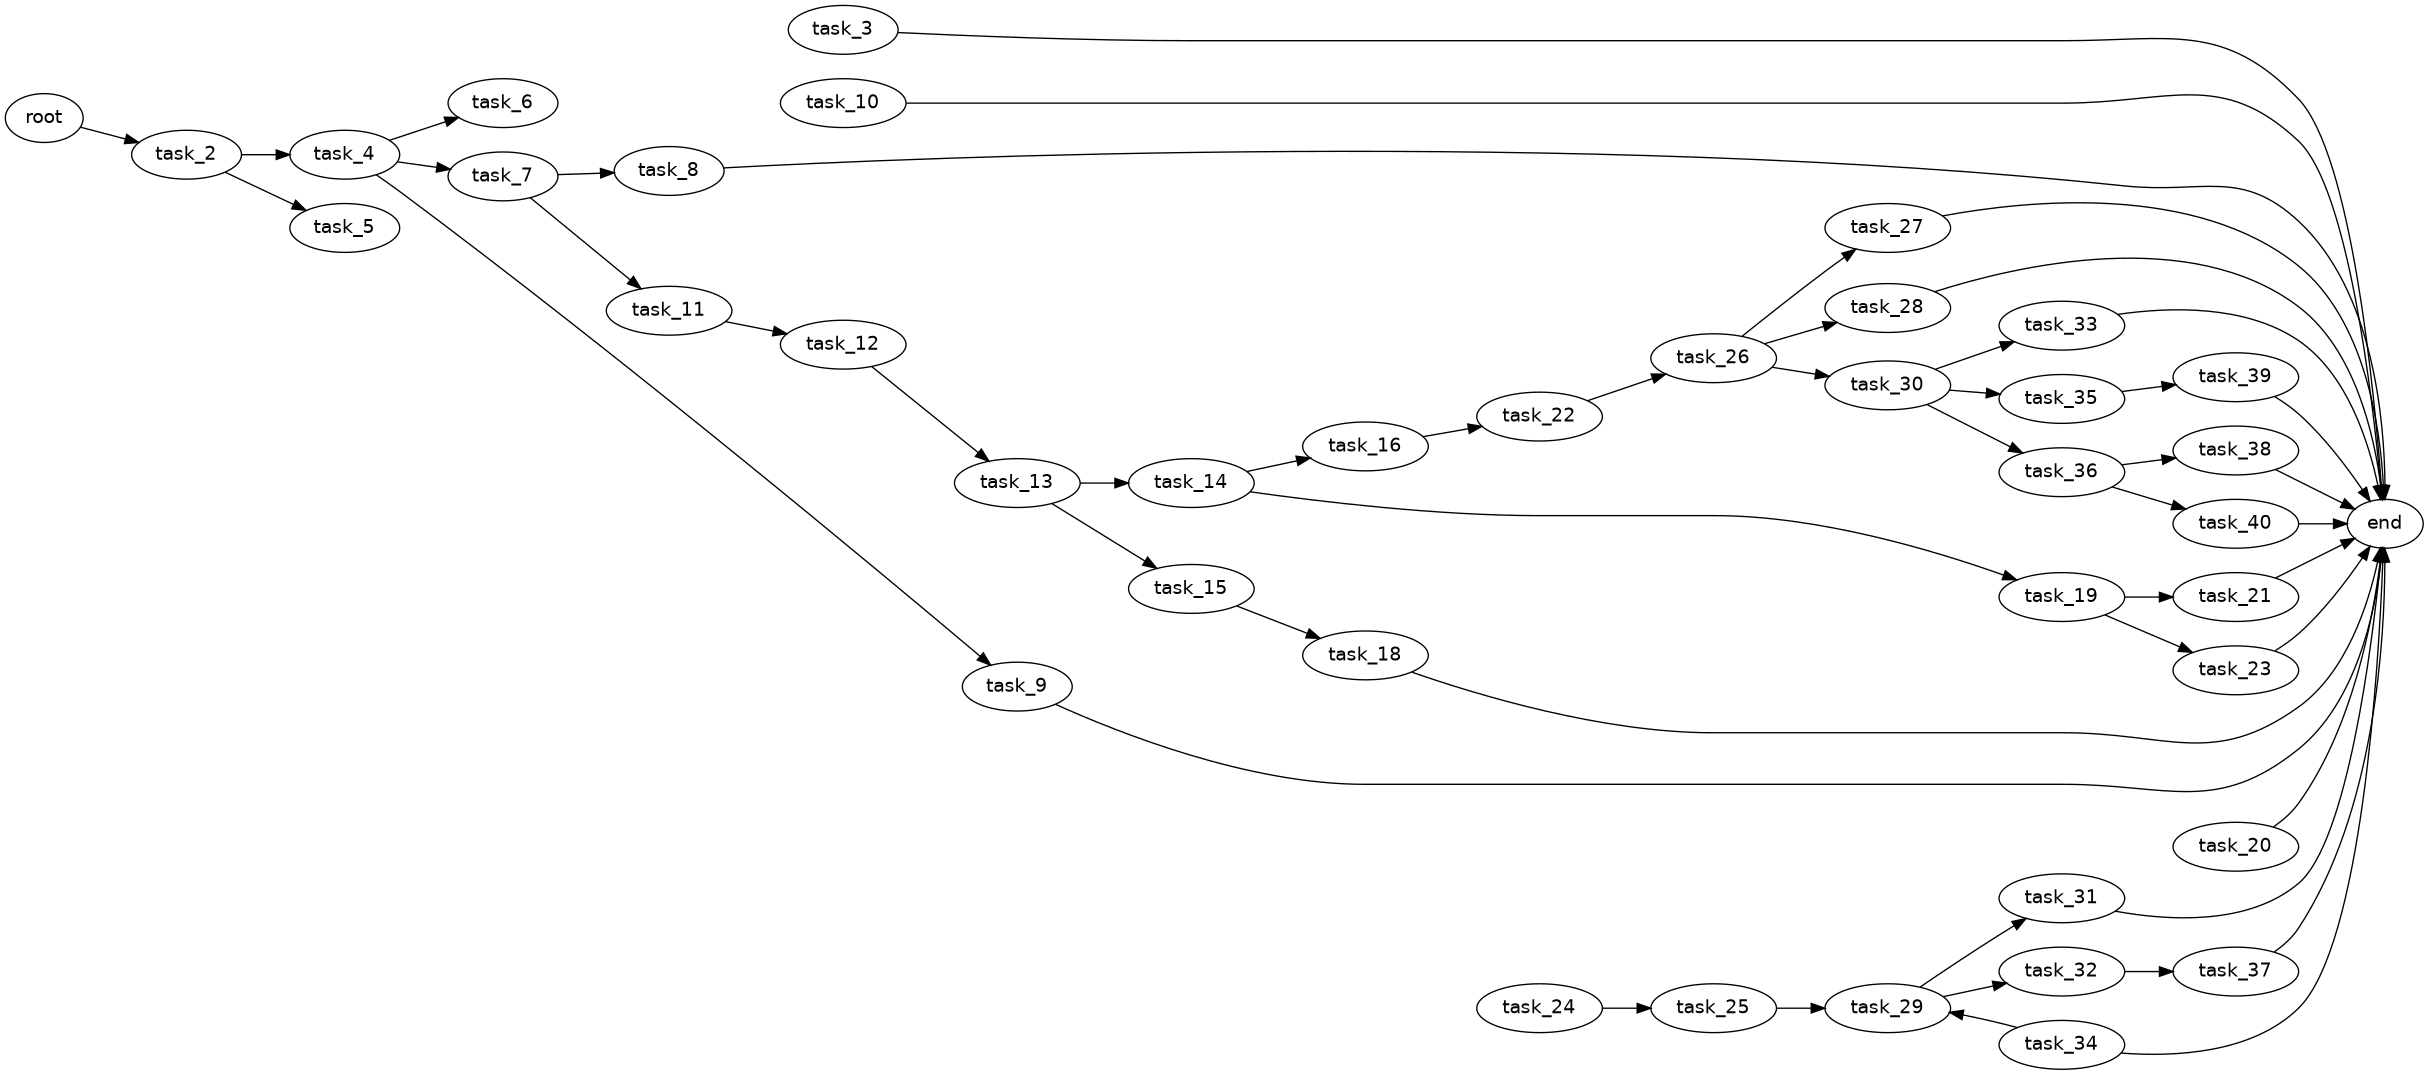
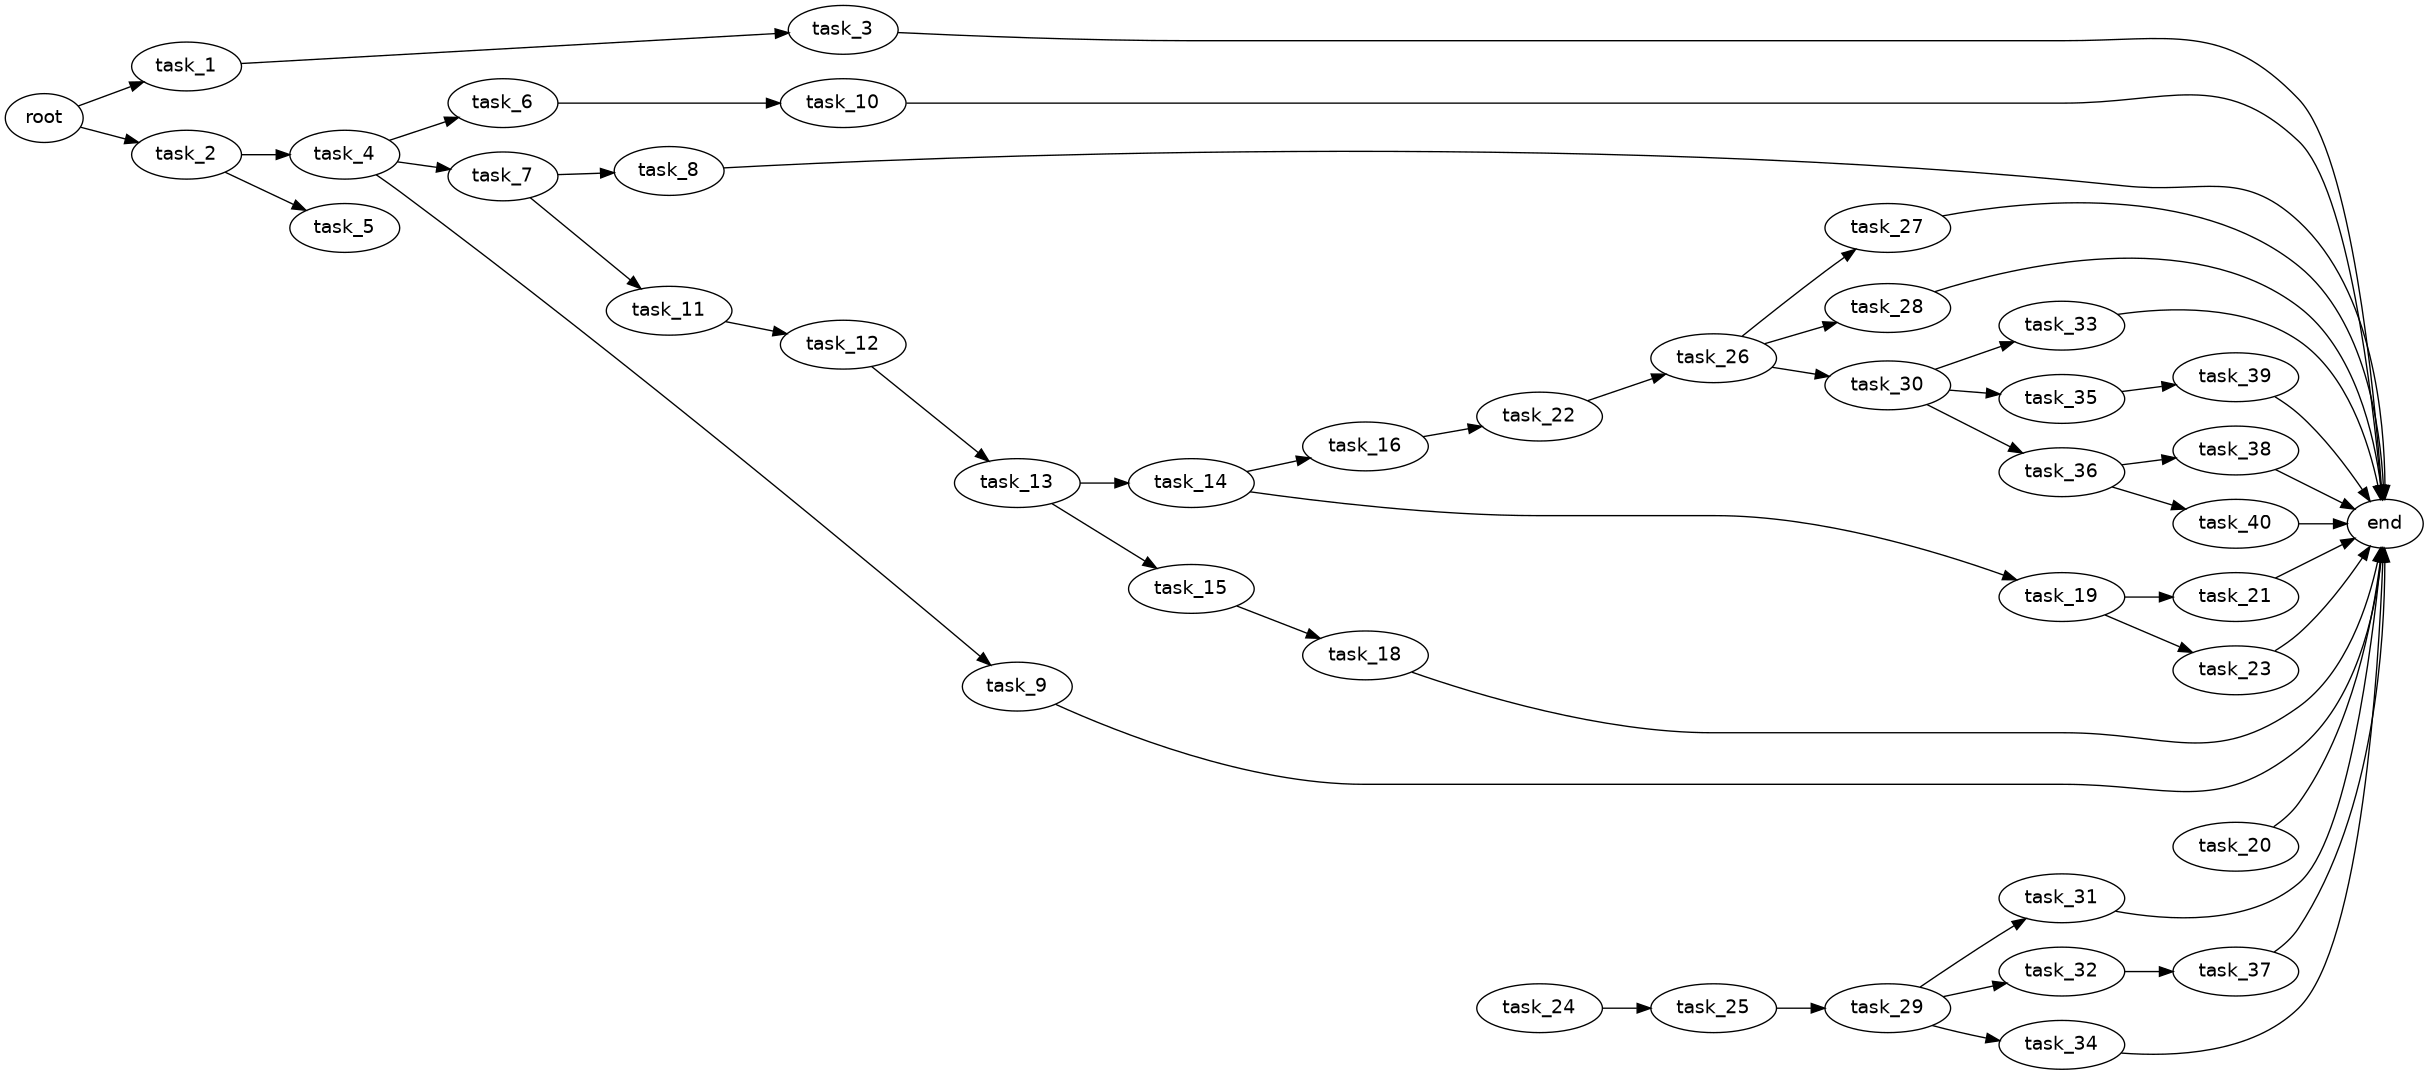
node "task_1": added
edge "task_6" -> "task_10": added
edge "task_34" -> "task_29": reversed
